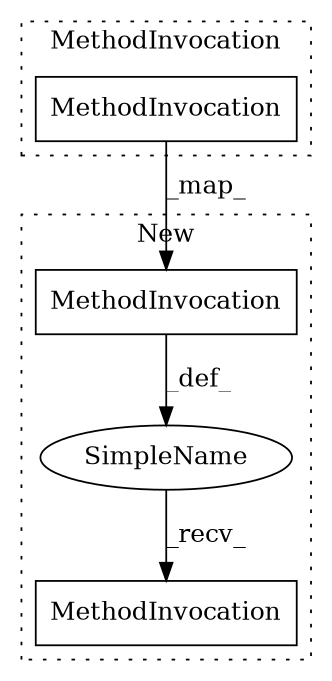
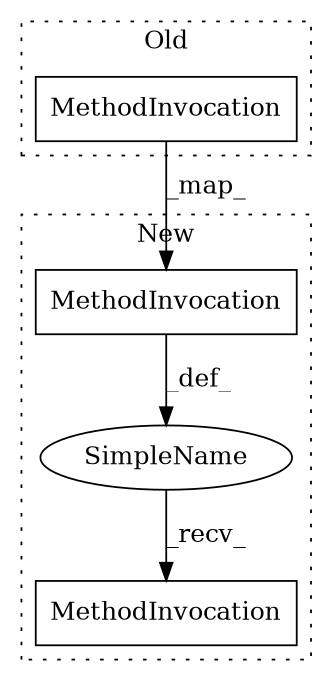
cluster "MethodInvocation": label "MethodInvocation" -> "Old"
